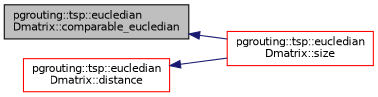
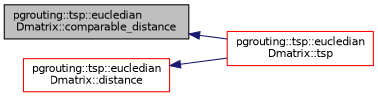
node "pgrouting::tsp::eucledian Dmatrix::comparable_eucledian": label "pgrouting::tsp::eucledian Dmatrix::comparable_eucledian" -> "pgrouting::tsp::eucledian Dmatrix::comparable_distance"
node "pgrouting::tsp::eucledian Dmatrix::size": label "pgrouting::tsp::eucledian Dmatrix::size" -> "pgrouting::tsp::eucledian Dmatrix::tsp"
